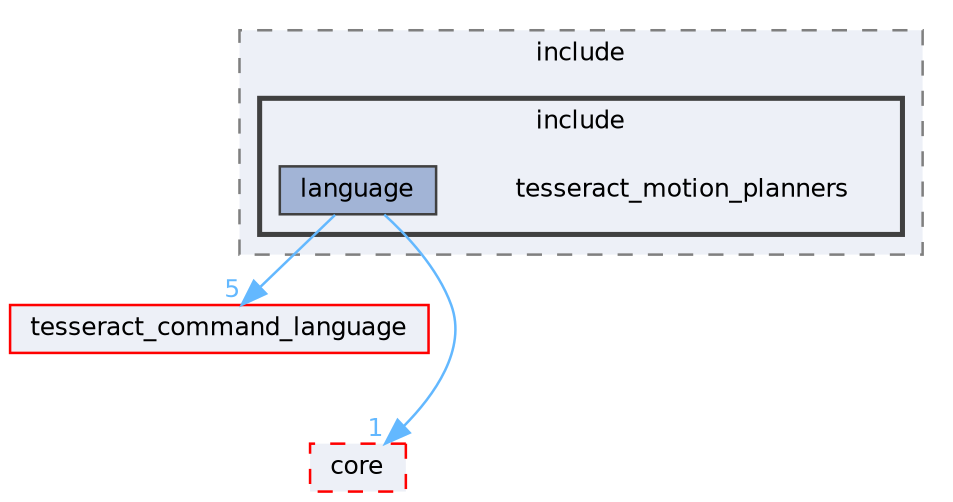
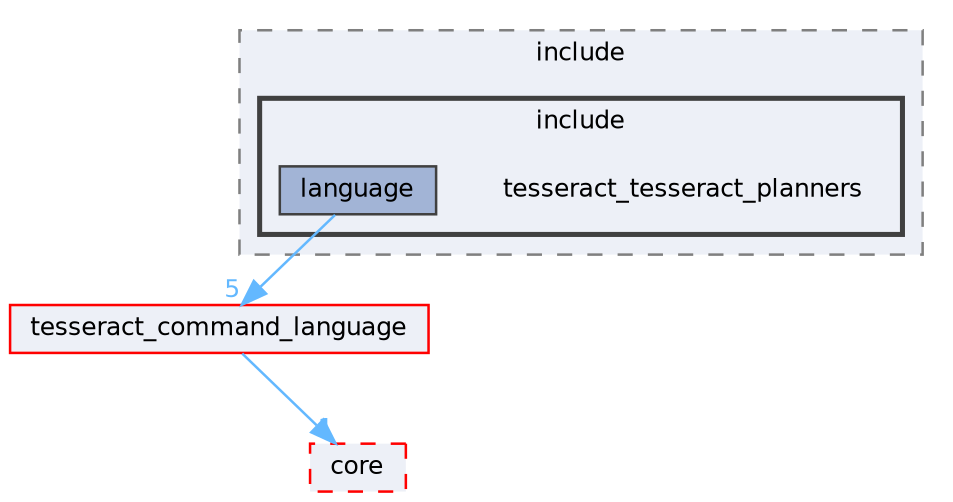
node "tesseract_motion_planners": label "tesseract_motion_planners" -> "tesseract_tesseract_planners"
edge "language" -> "core": now "tesseract_command_language" -> "core"
